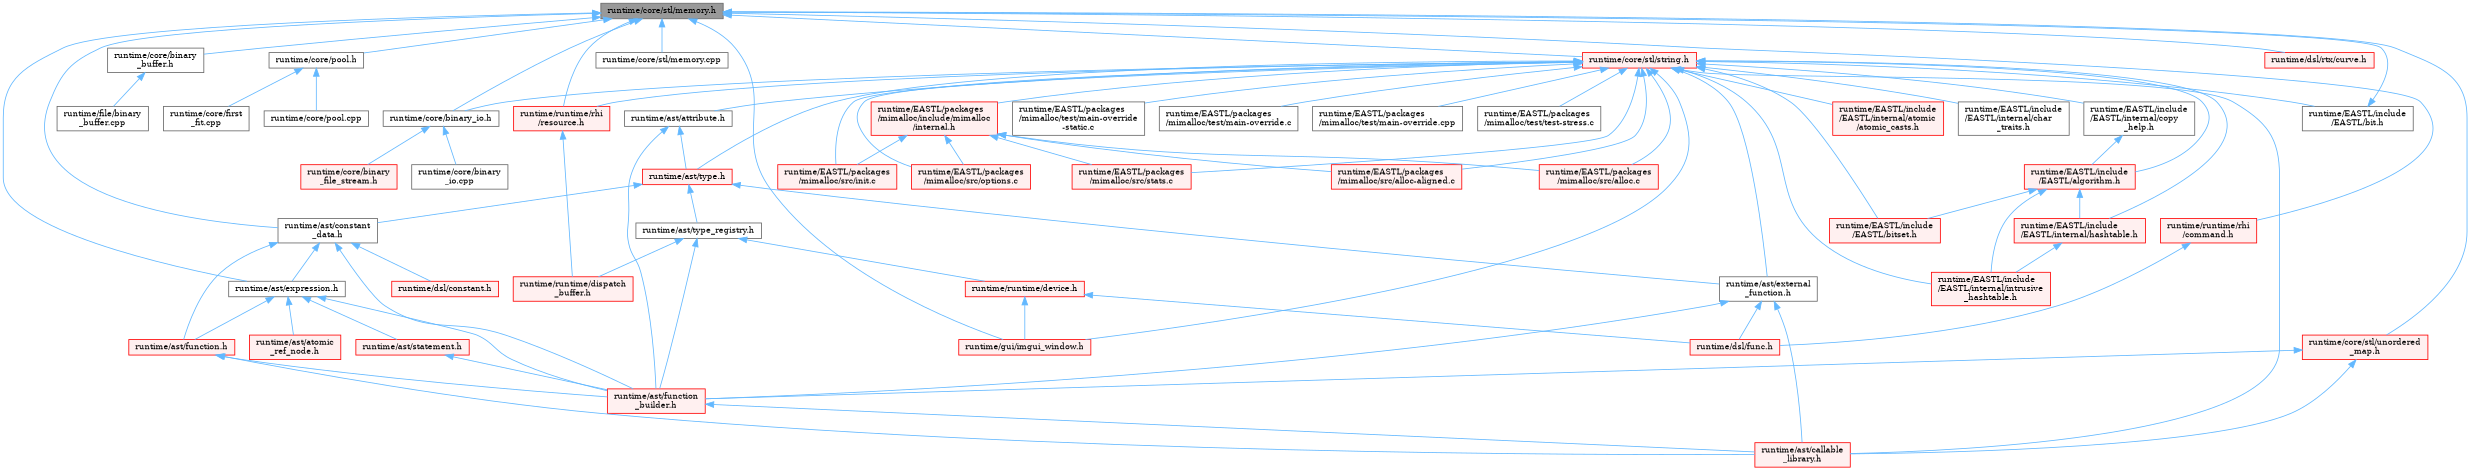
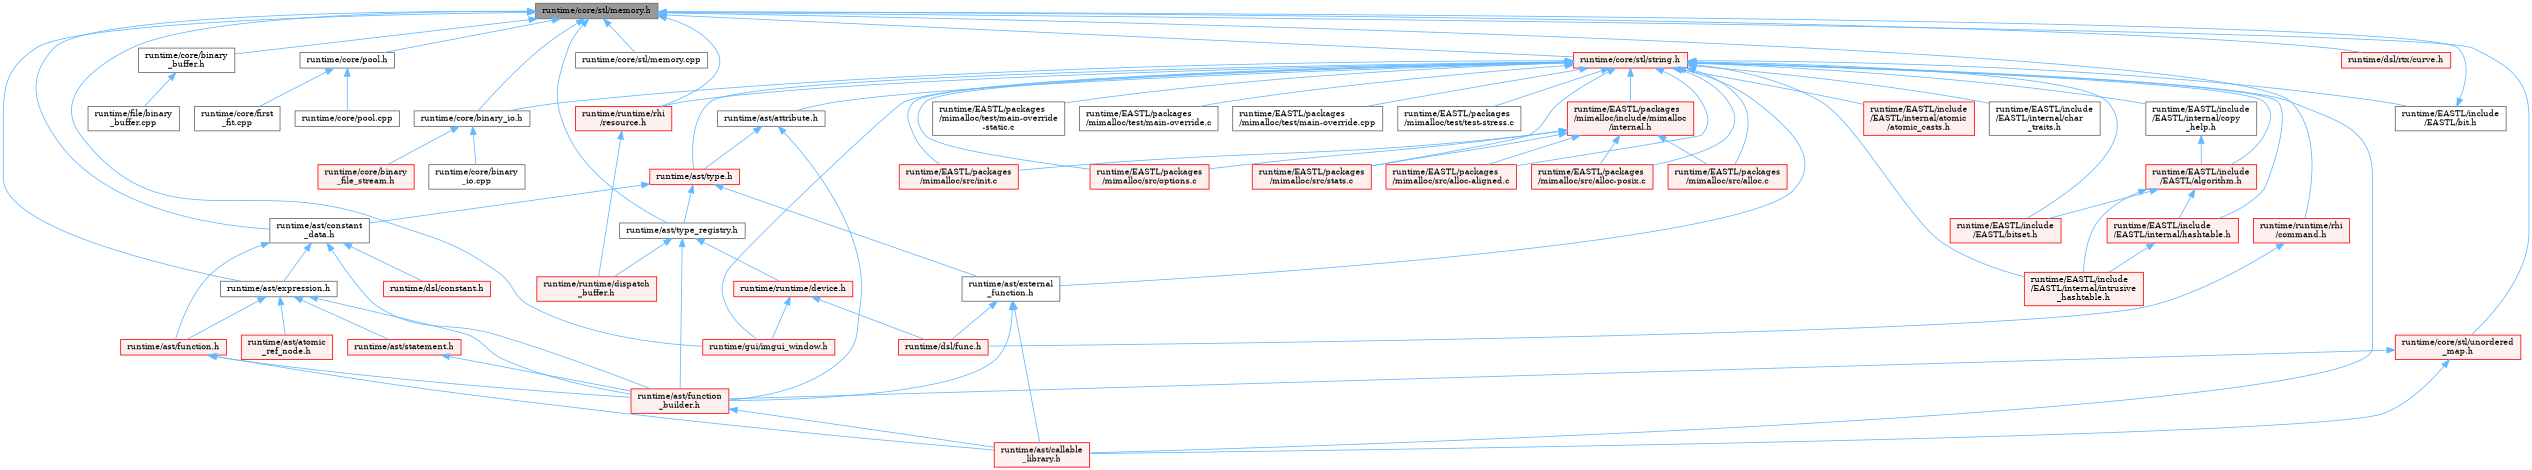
edge "runtime/ast/type_registry.h" -> "runtime/core/stl/memory.h": added
node "runtime/EASTL/packages /mimalloc/src/alloc-posix.c": added
